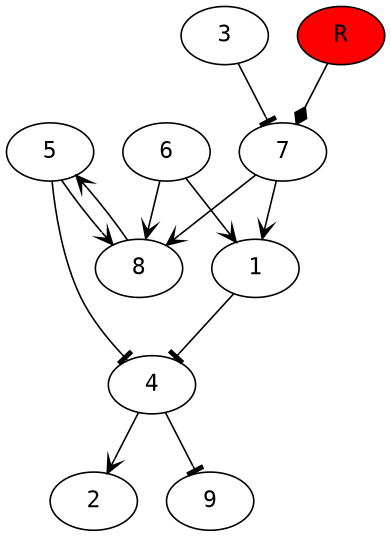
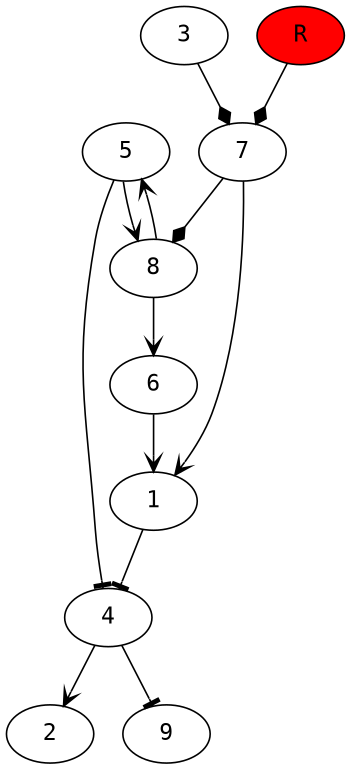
edge "3" -> "7": arrowhead tee -> diamond
edge "6" -> "8": reversed
edge "7" -> "8": arrowhead vee -> diamond
